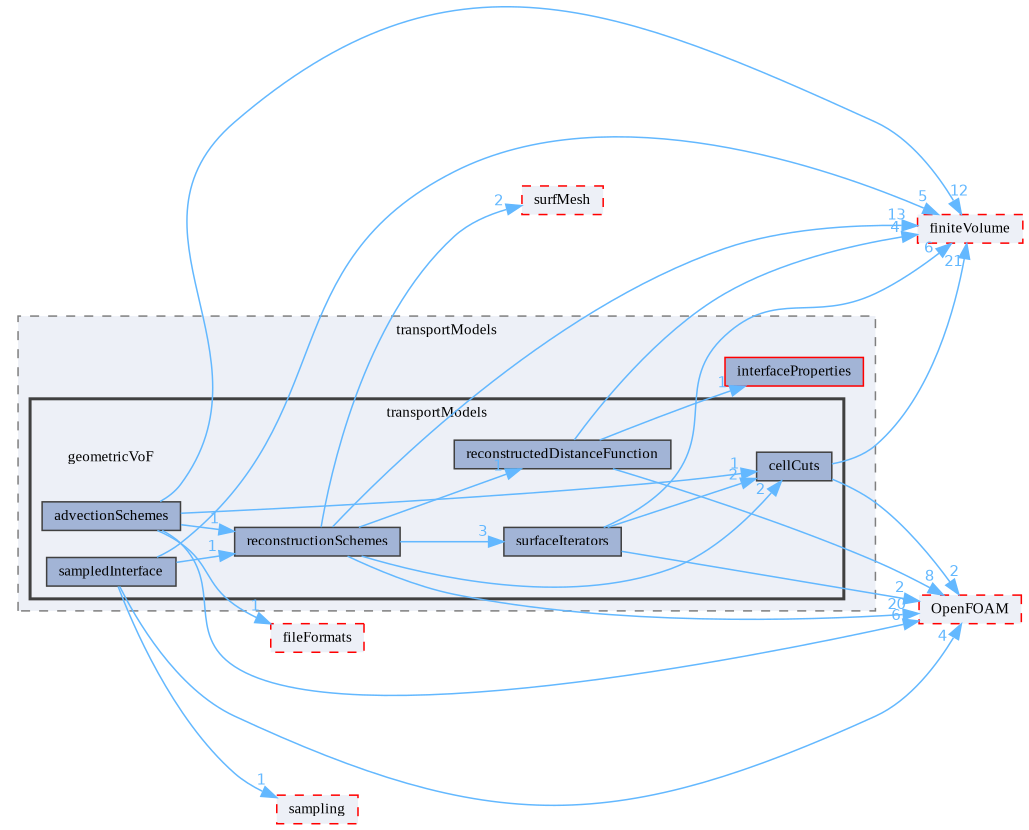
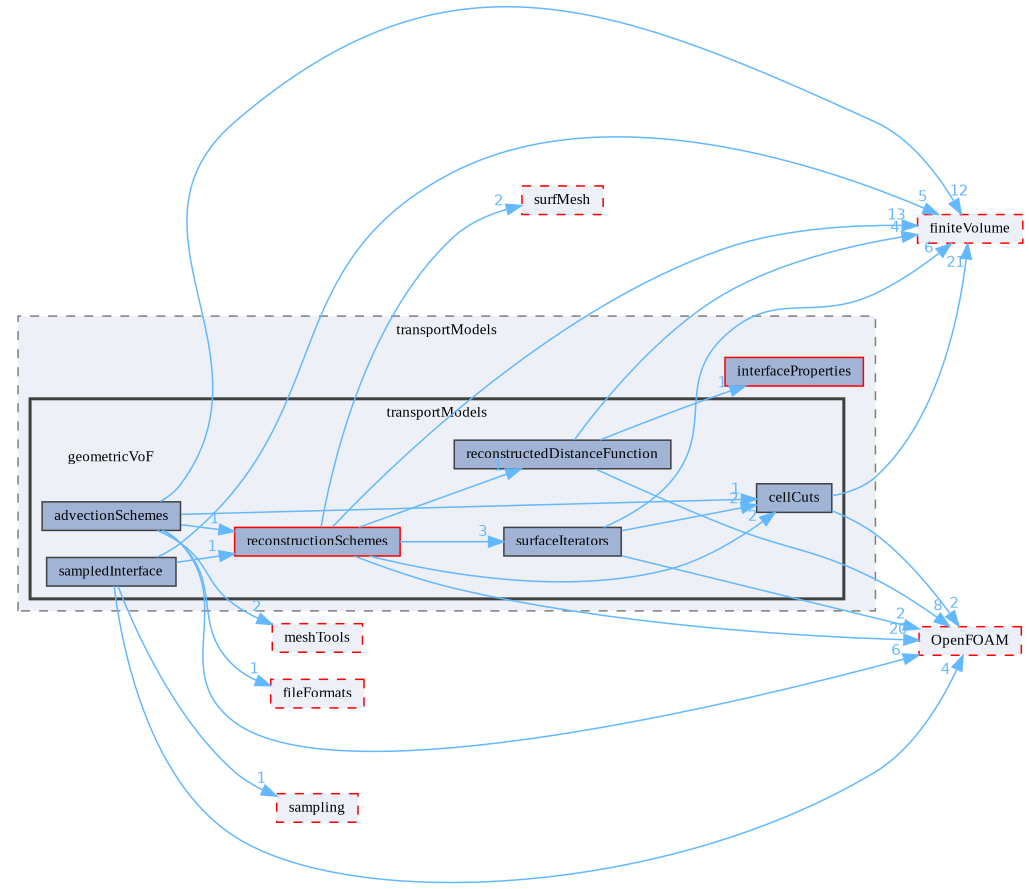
node "reconstructionSchemes": color grey25 -> red
node "meshTools": added
